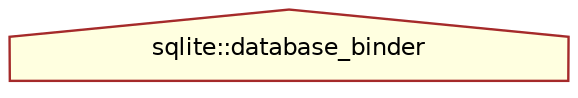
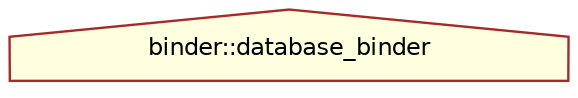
node "sqlite::database_binder": label "sqlite::database_binder" -> "binder::database_binder"
